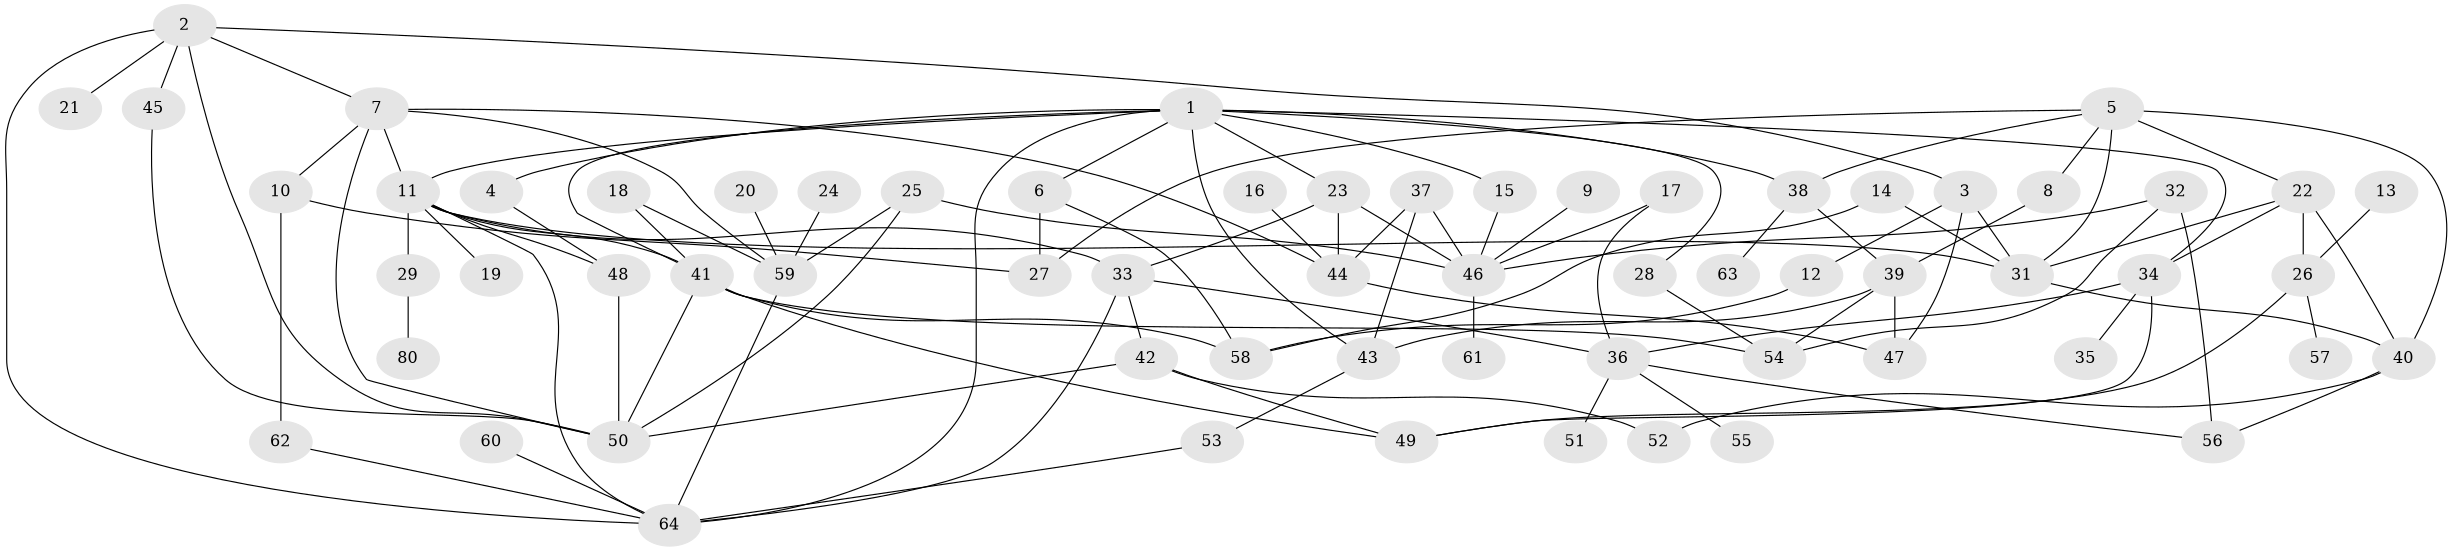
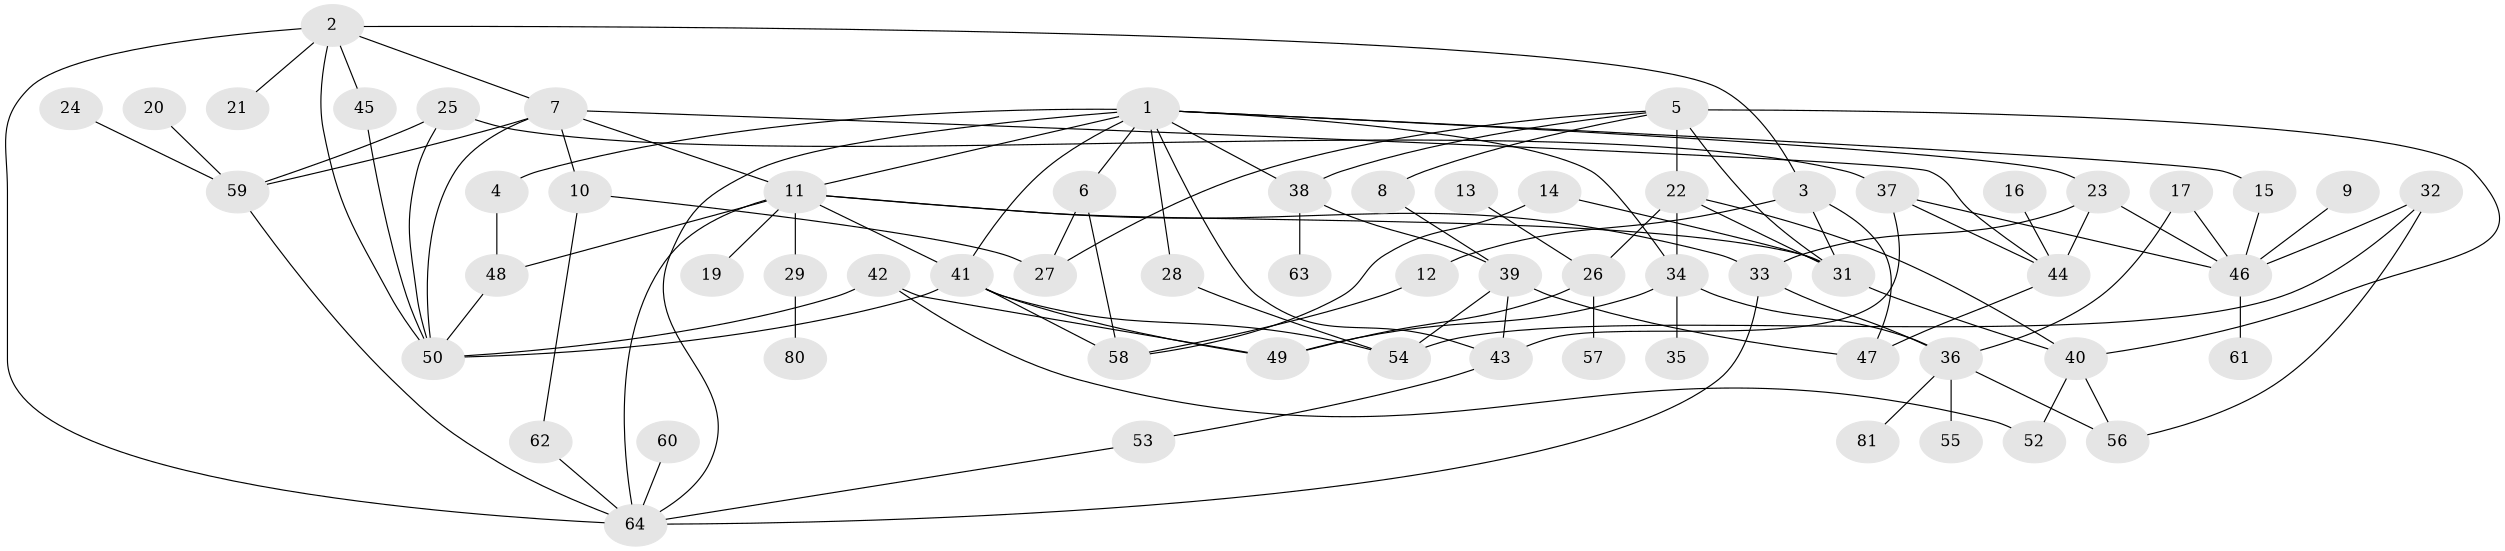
node "18": removed
edge "25" -- "46": now "25" -- "37"
edge "33" -- "42": removed
node "51": label "51" -> "81"
